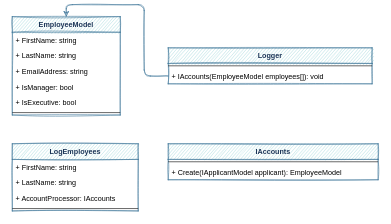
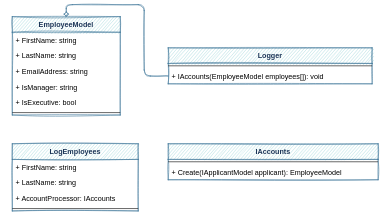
edge "+ IAccounts(EmployeeModel employees[]): void" -> "EmployeeModel": arrowhead classic -> diamond
node "+ IsManager: bool": label "+ IsManager: bool" -> "+ IsManager: string"
